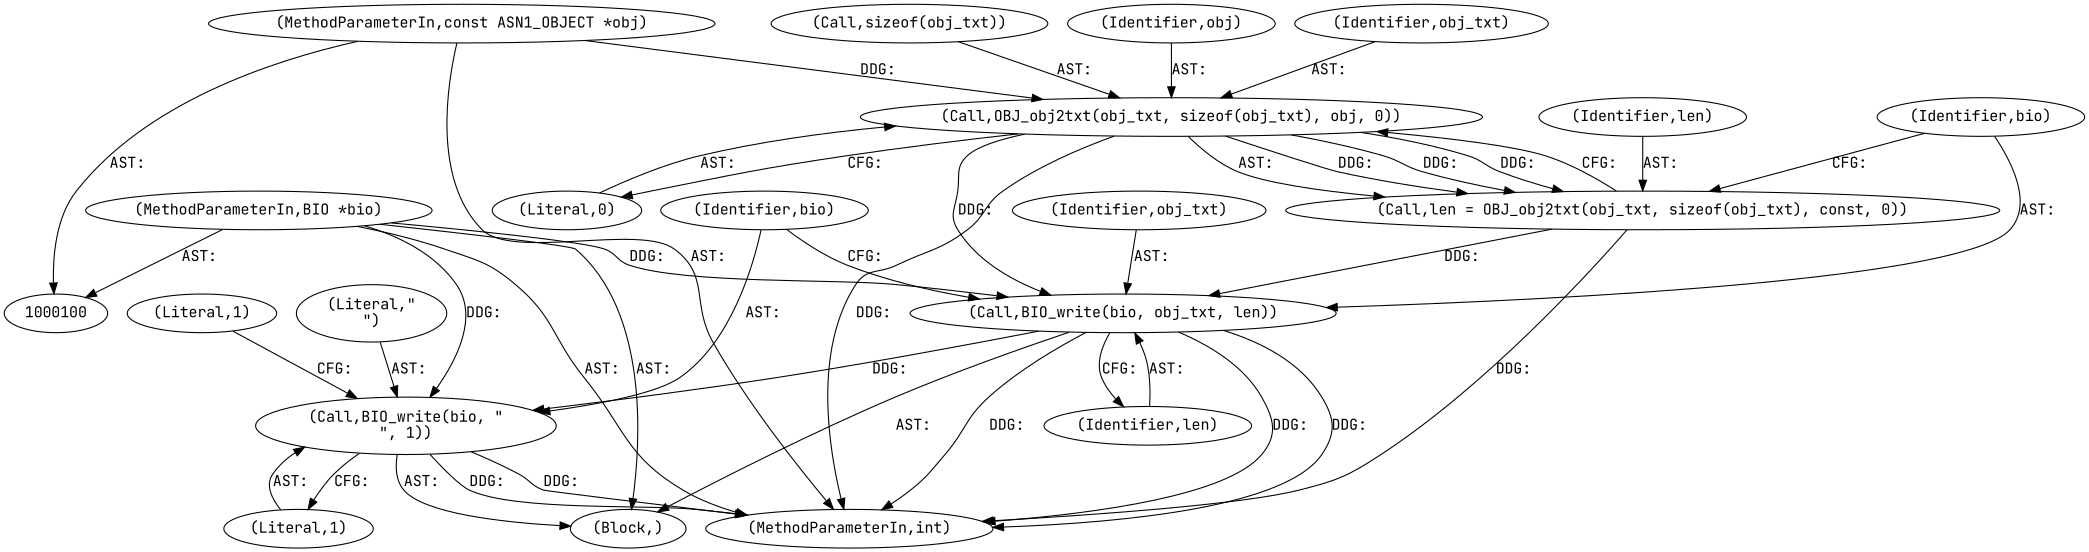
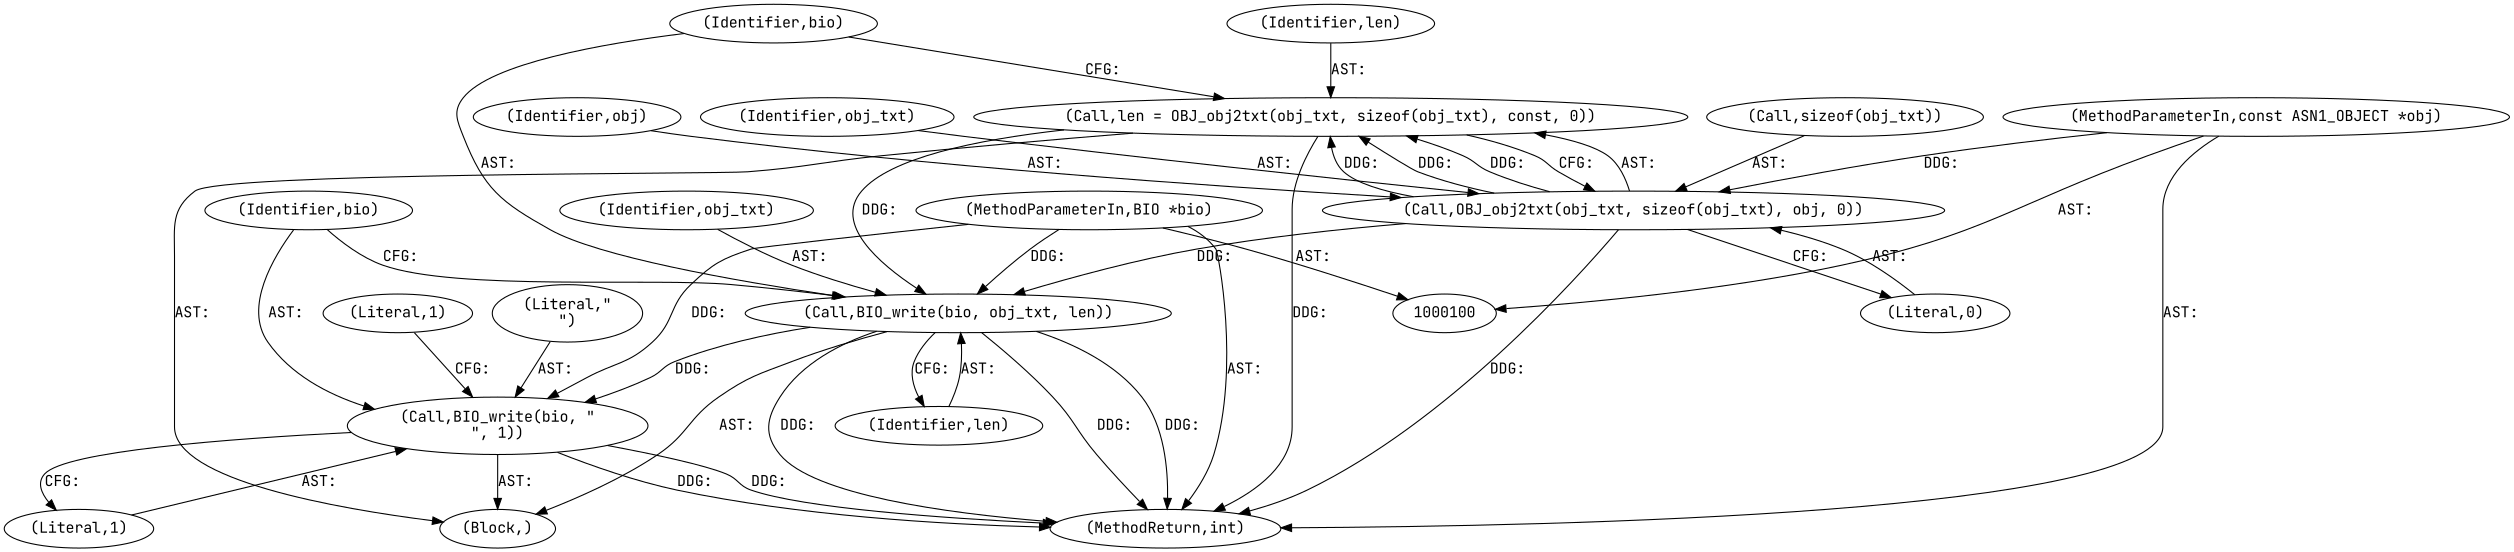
edge "(MethodParameterIn,BIO *bio)" -> "(Block,)": now "(Call,len = OBJ_obj2txt(obj_txt, sizeof(obj_txt), const, 0))" -> "(Block,)"
node "(MethodParameterIn,int)": label "(MethodParameterIn,int)" -> "(MethodReturn,int)"
